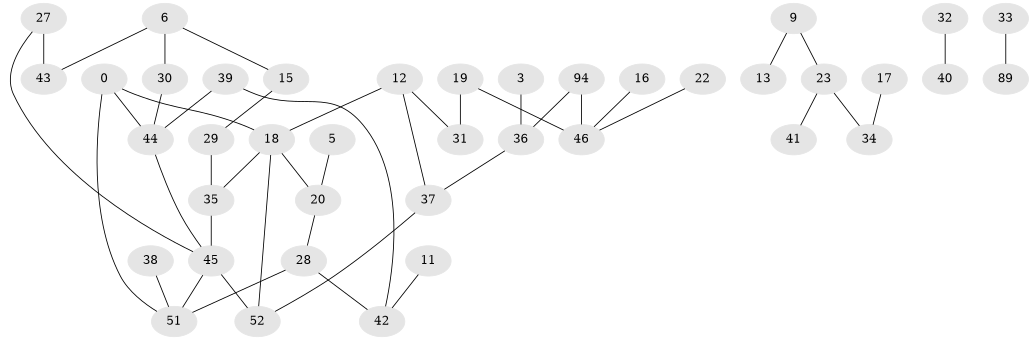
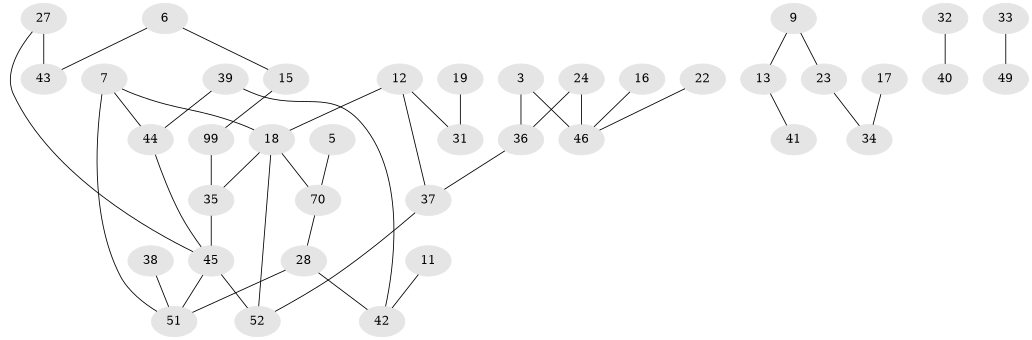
node "0": label "0" -> "7"
node "30": removed
node "94": label "94" -> "24"
node "89": label "89" -> "49"
edge "19" -- "46": now "3" -- "46"
edge "23" -- "41": now "13" -- "41"
node "29": label "29" -> "99"
node "20": label "20" -> "70"
